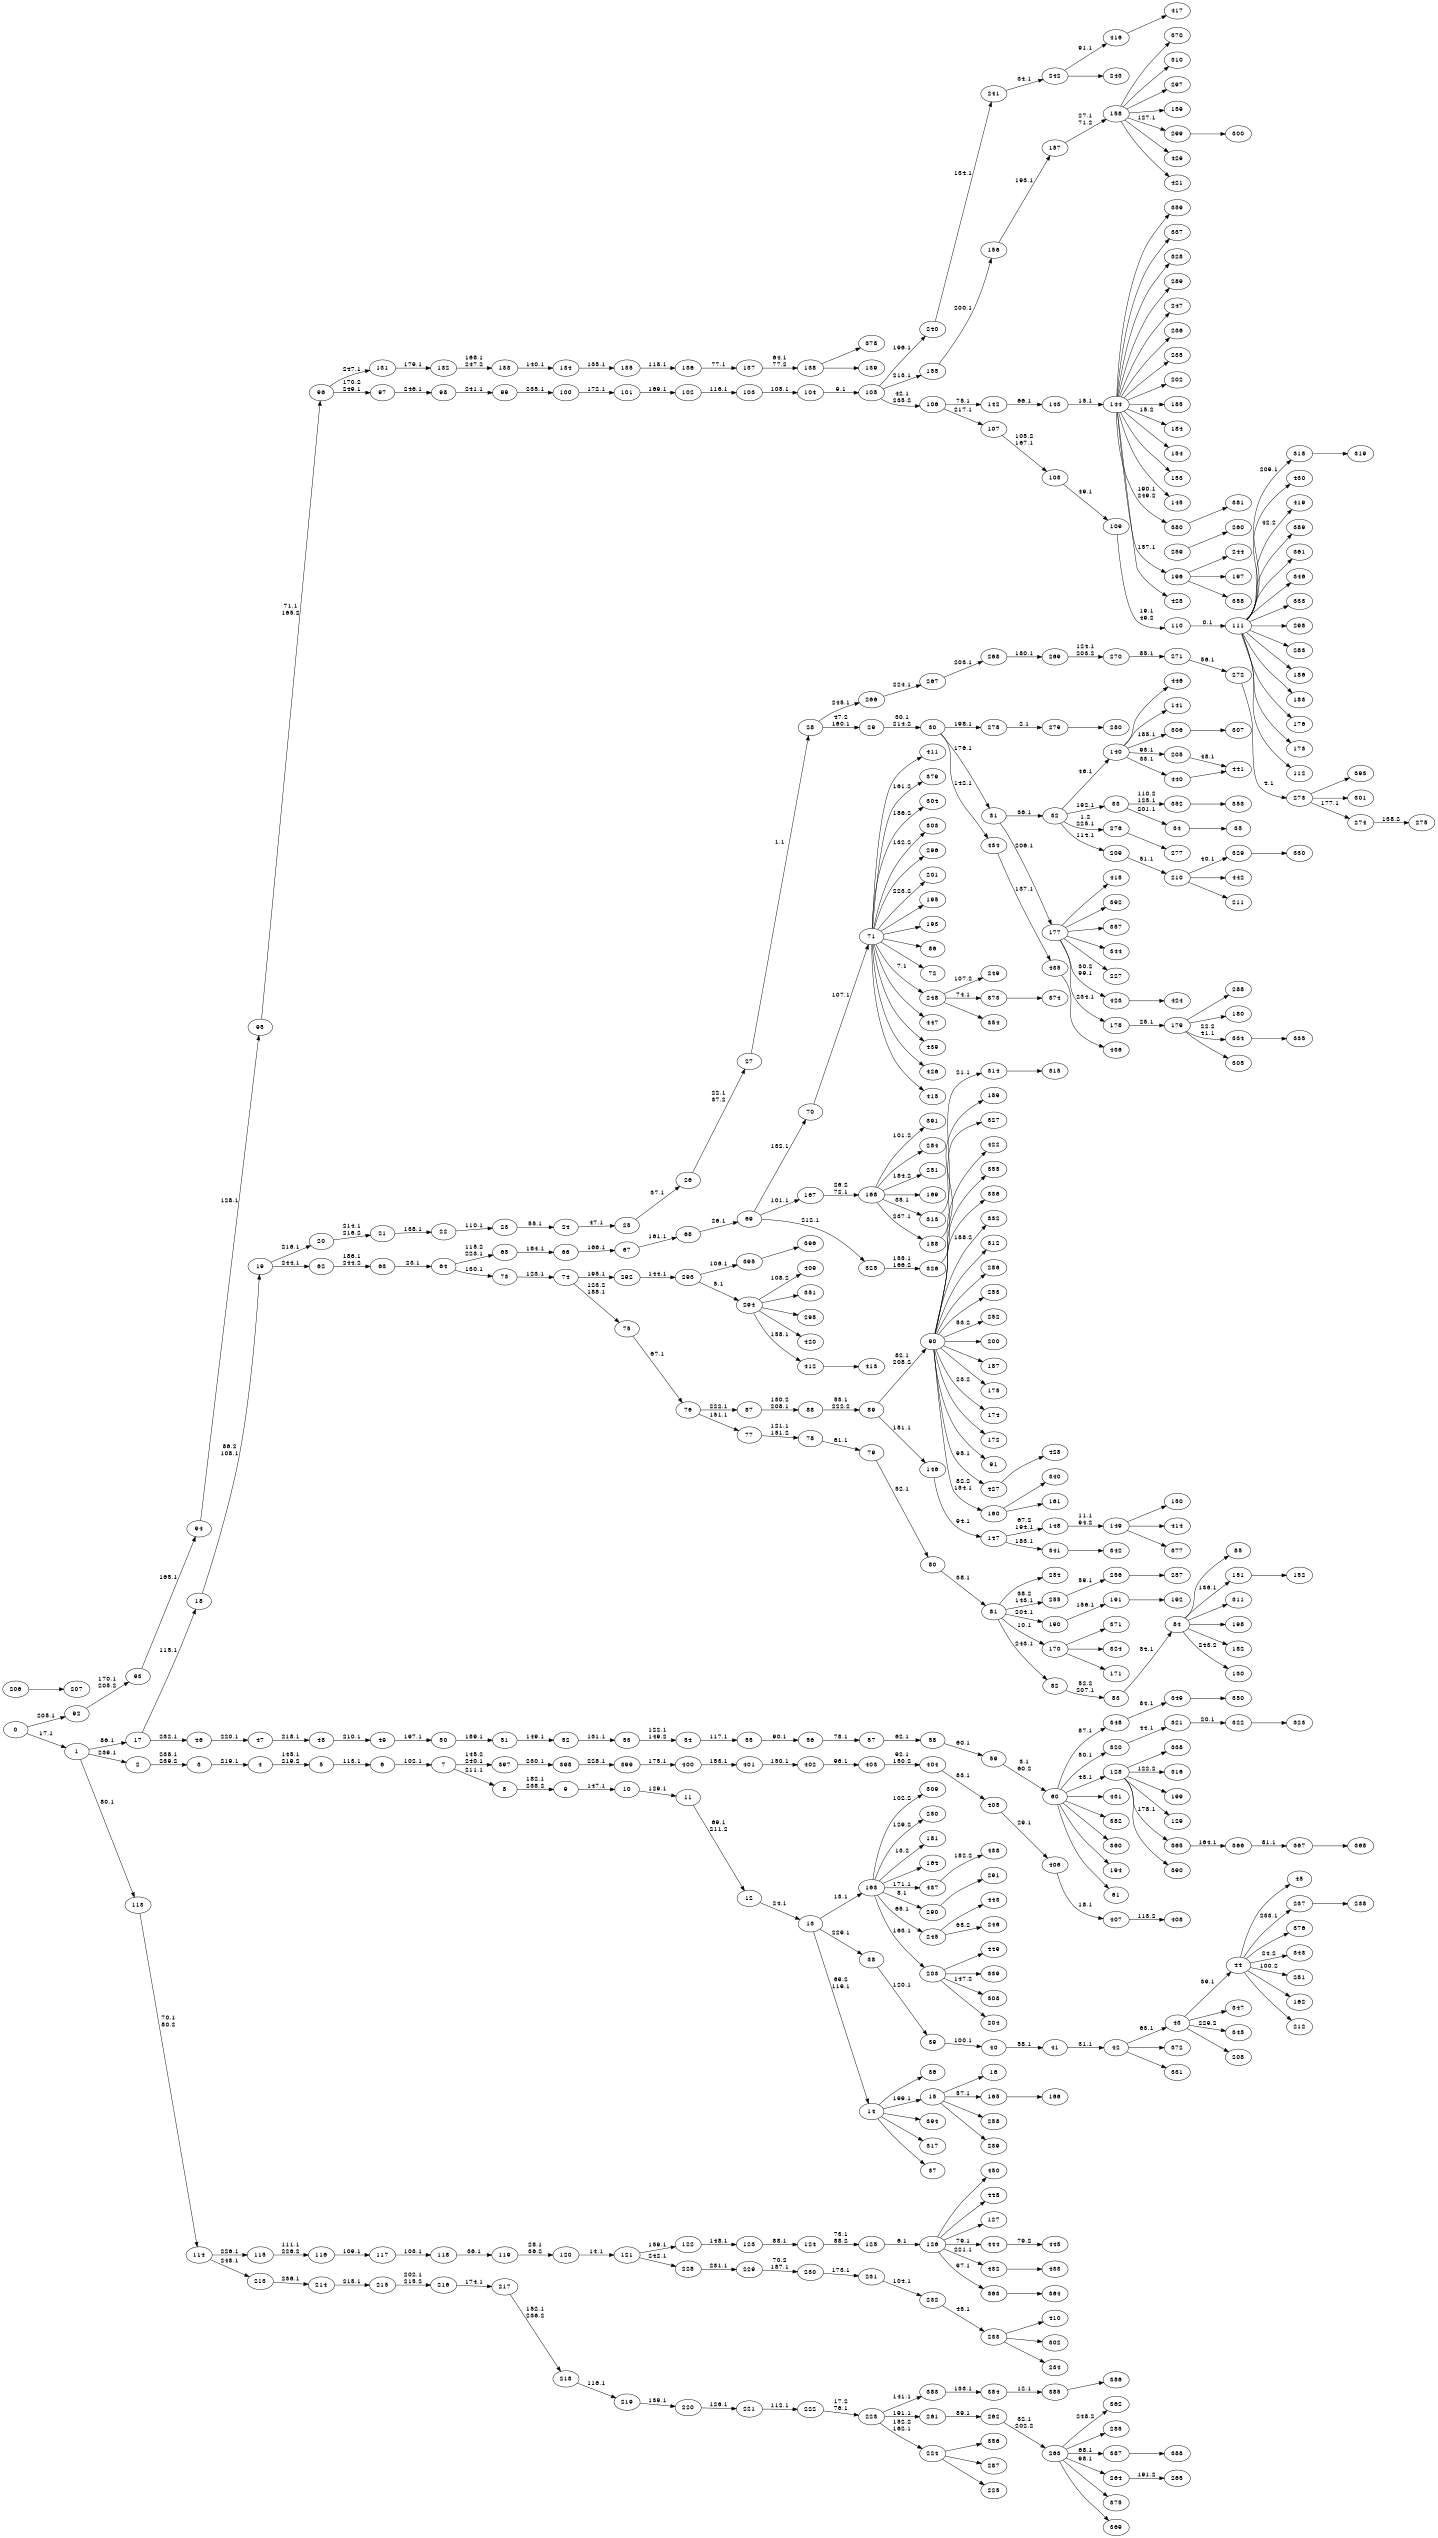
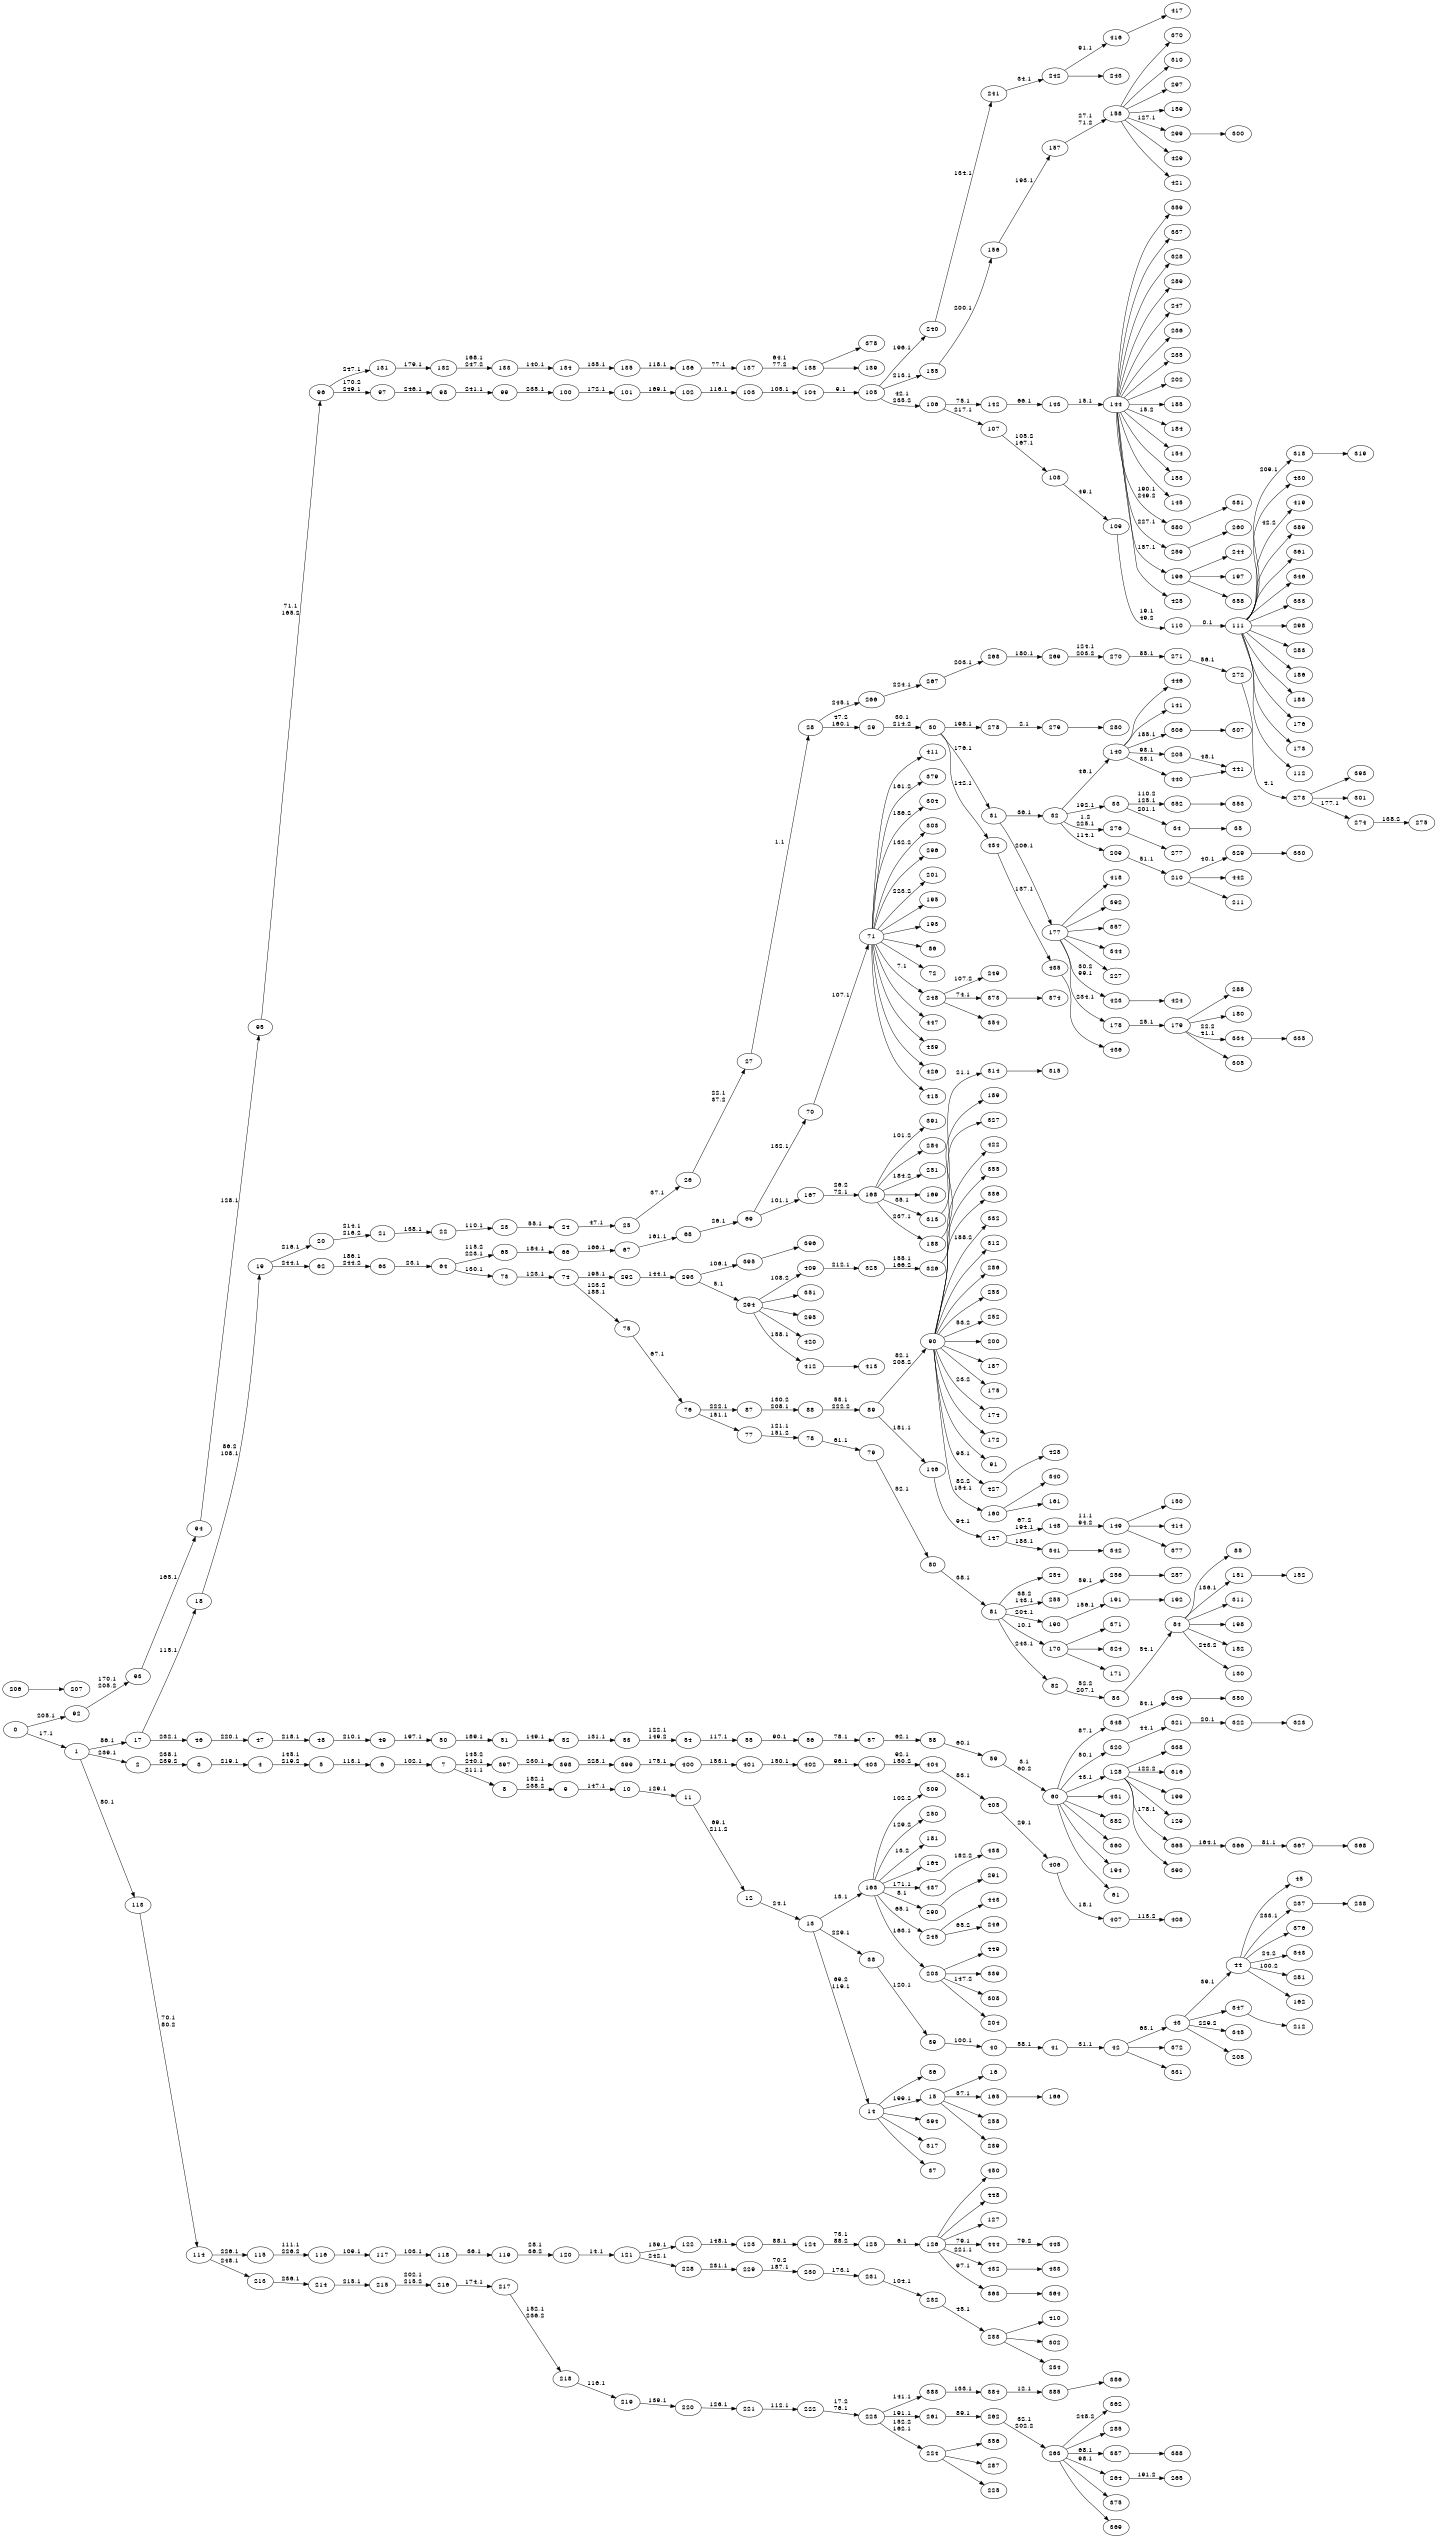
edge "144" -> "259": added, label "227,1"
edge "69" -> "325": now "409" -> "325"
edge "44" -> "212": now "347" -> "212"
